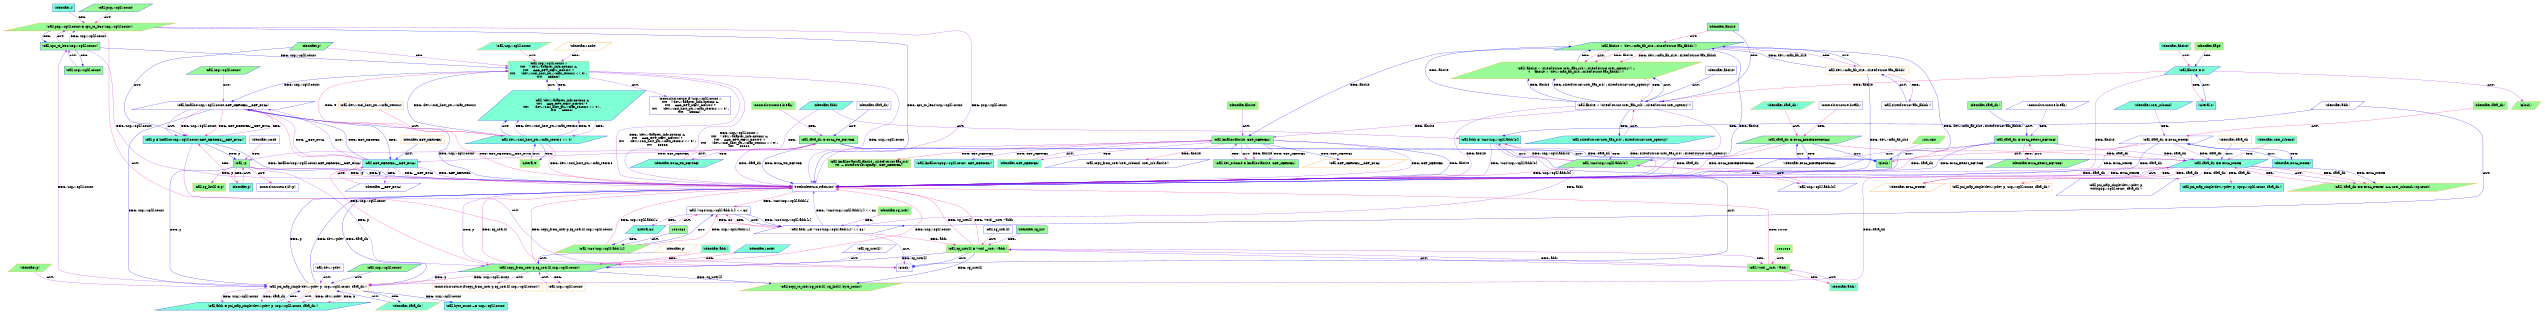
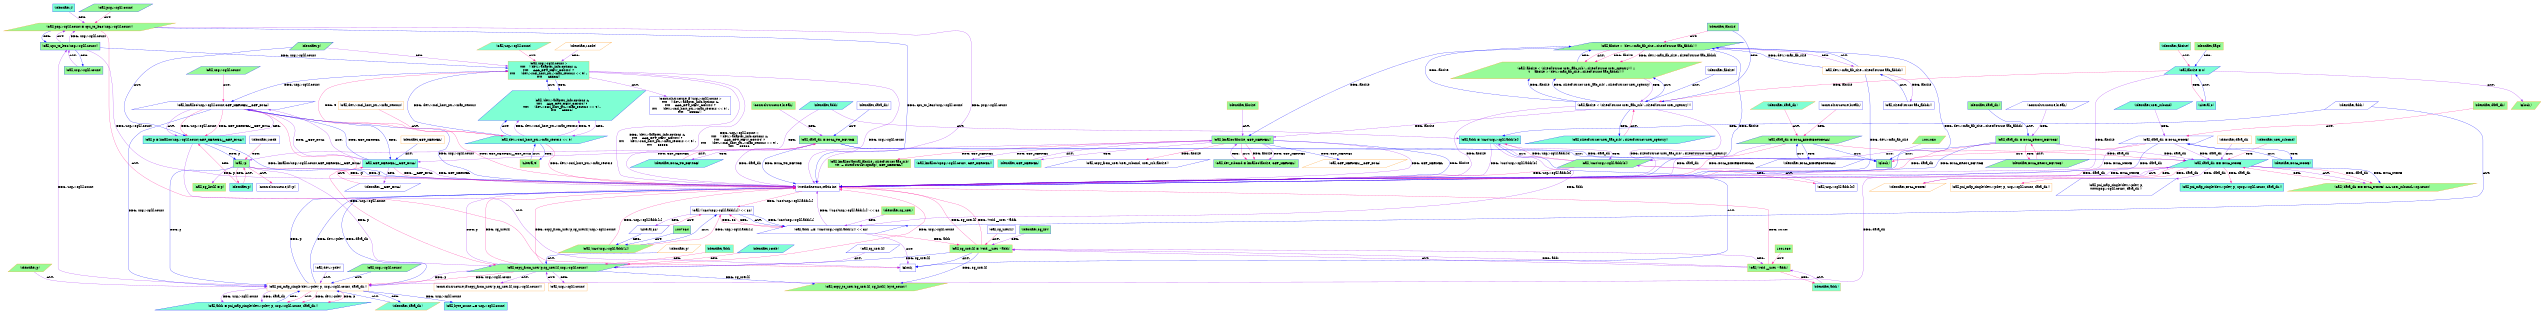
edge "(Call,dev->max_fib_size - sizeof(struct aac_fibhdr))" -> "(Call,sizeof(struct aac_fibhdr))": label "CFG: " -> "DDG: fibsize"
node "(Call,usg->sg[i].addr[0])": shape parallelogram -> box
node "(Literal,32)": fillcolor aquamarine -> white
node "1001064": label "1001064" -> "1007064"
